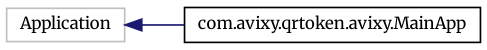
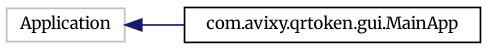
node "com.avixy.qrtoken.avixy.MainApp": label "com.avixy.qrtoken.avixy.MainApp" -> "com.avixy.qrtoken.gui.MainApp"
